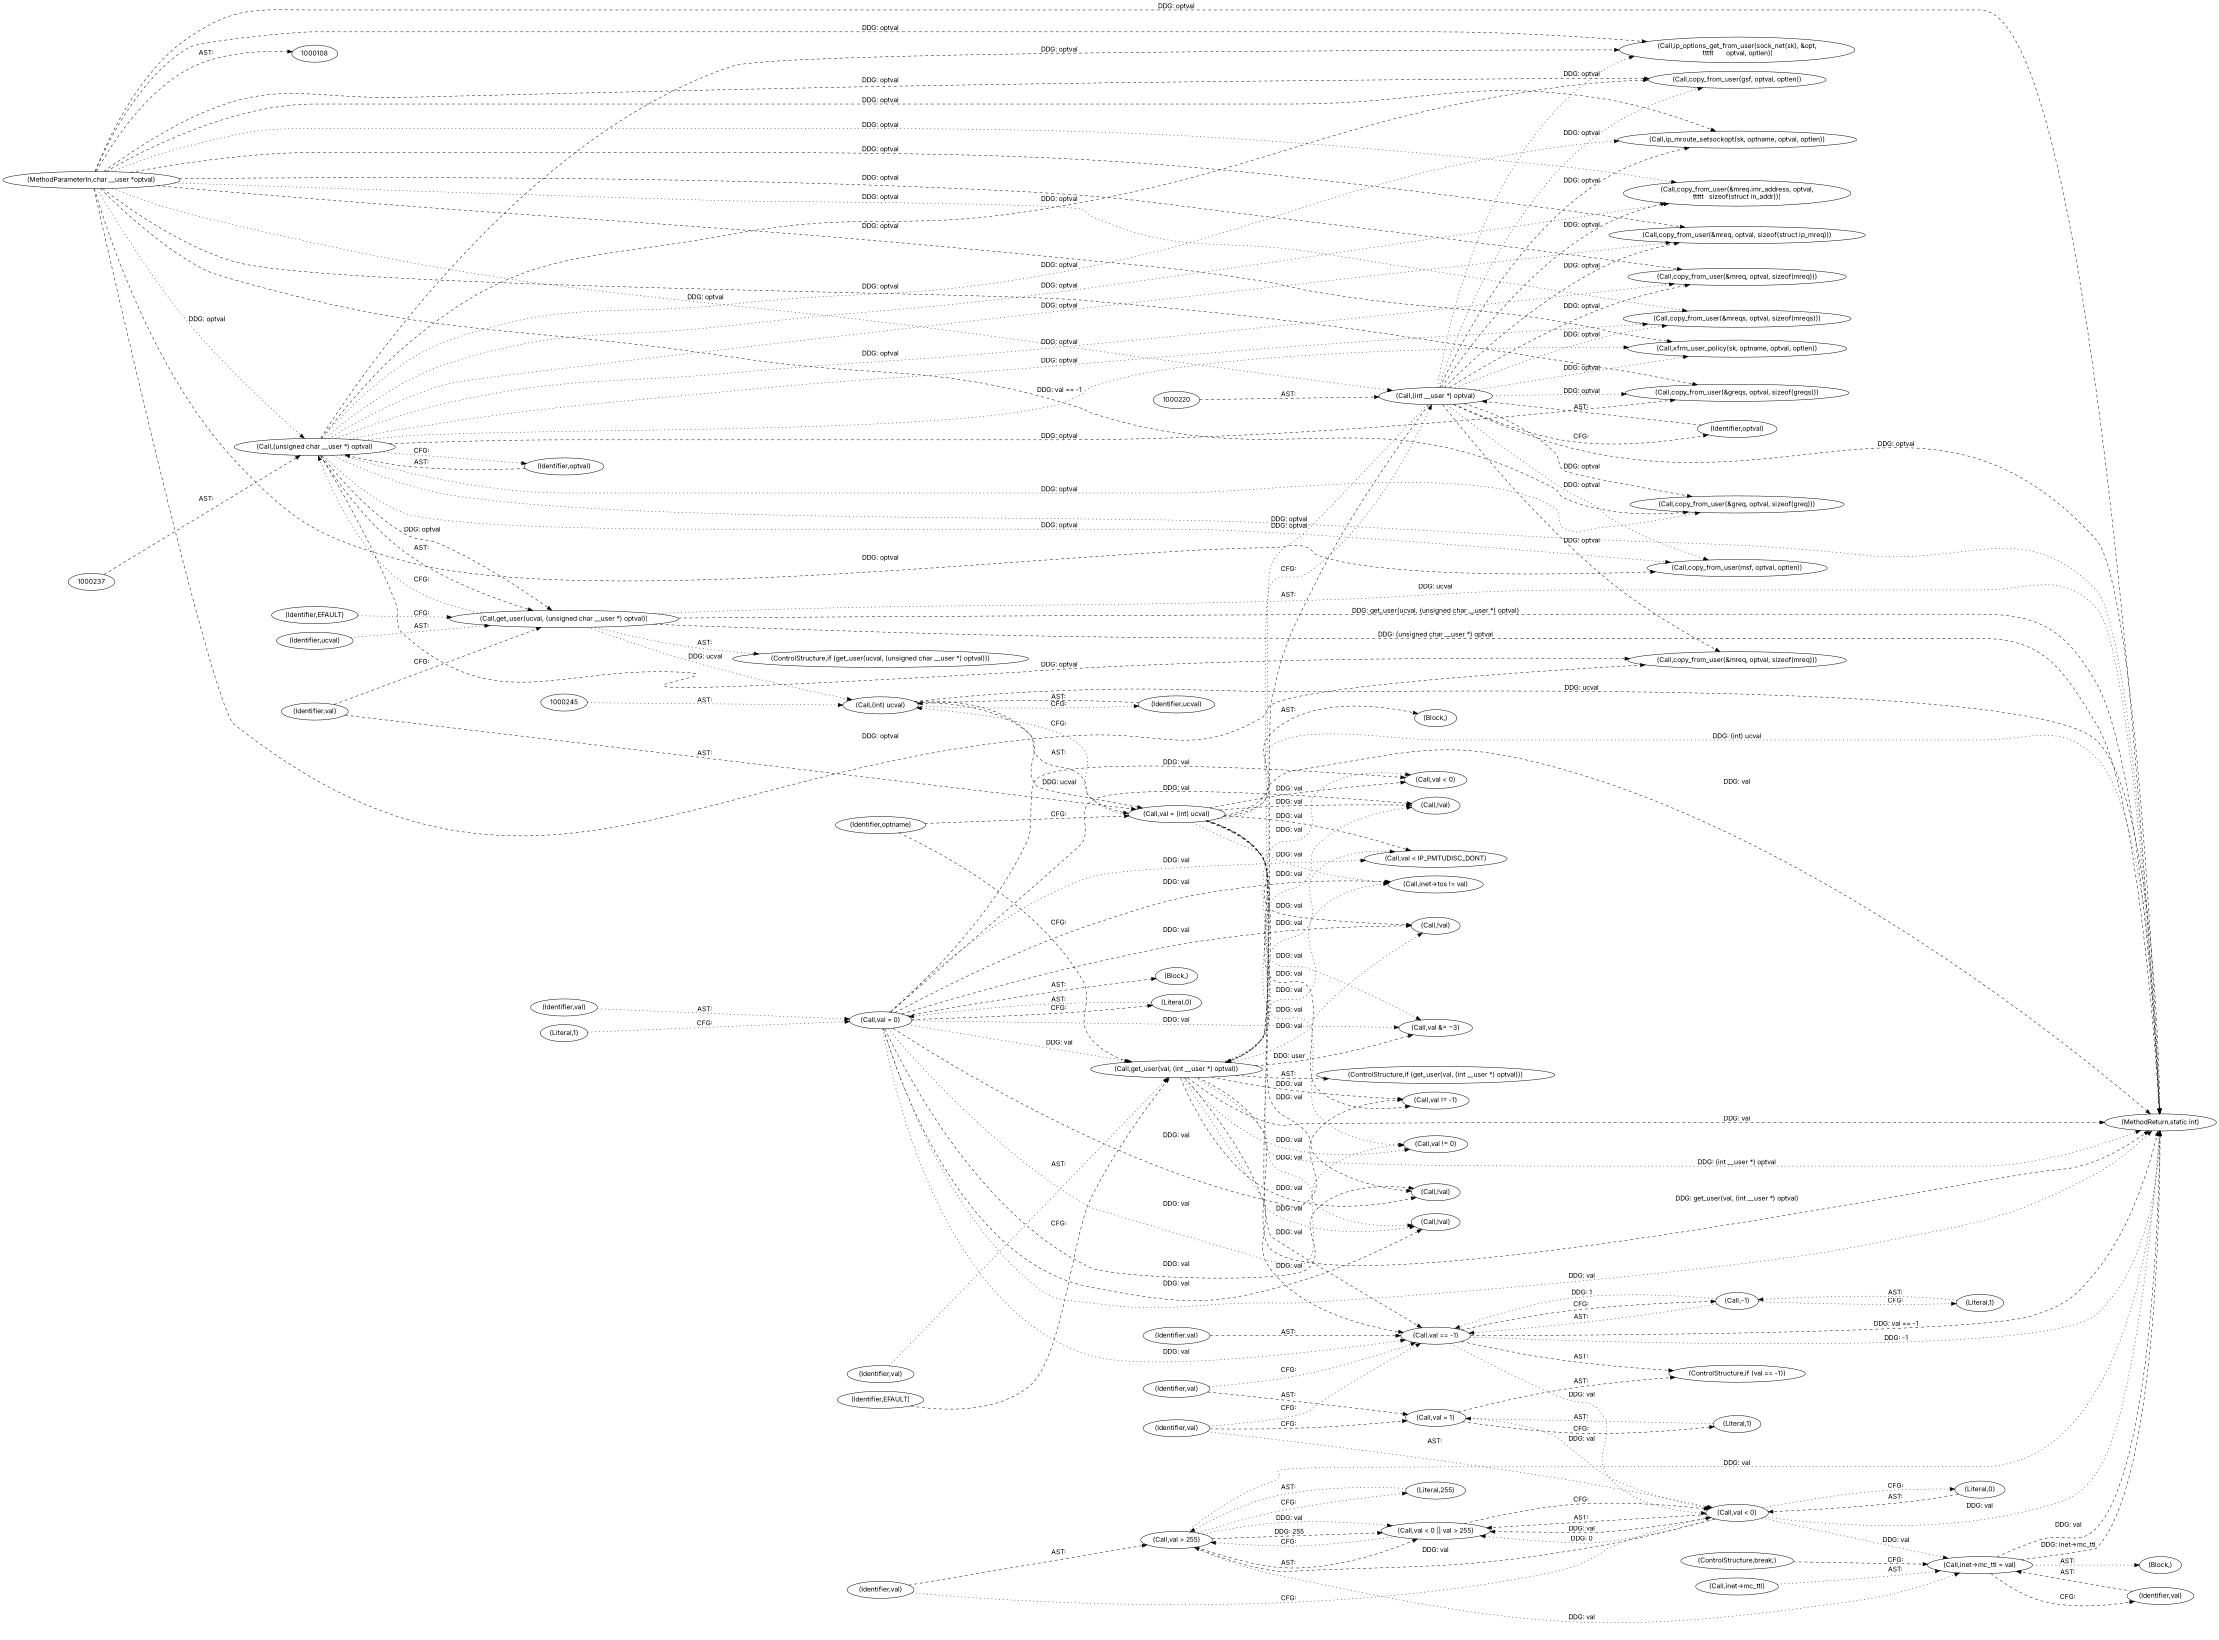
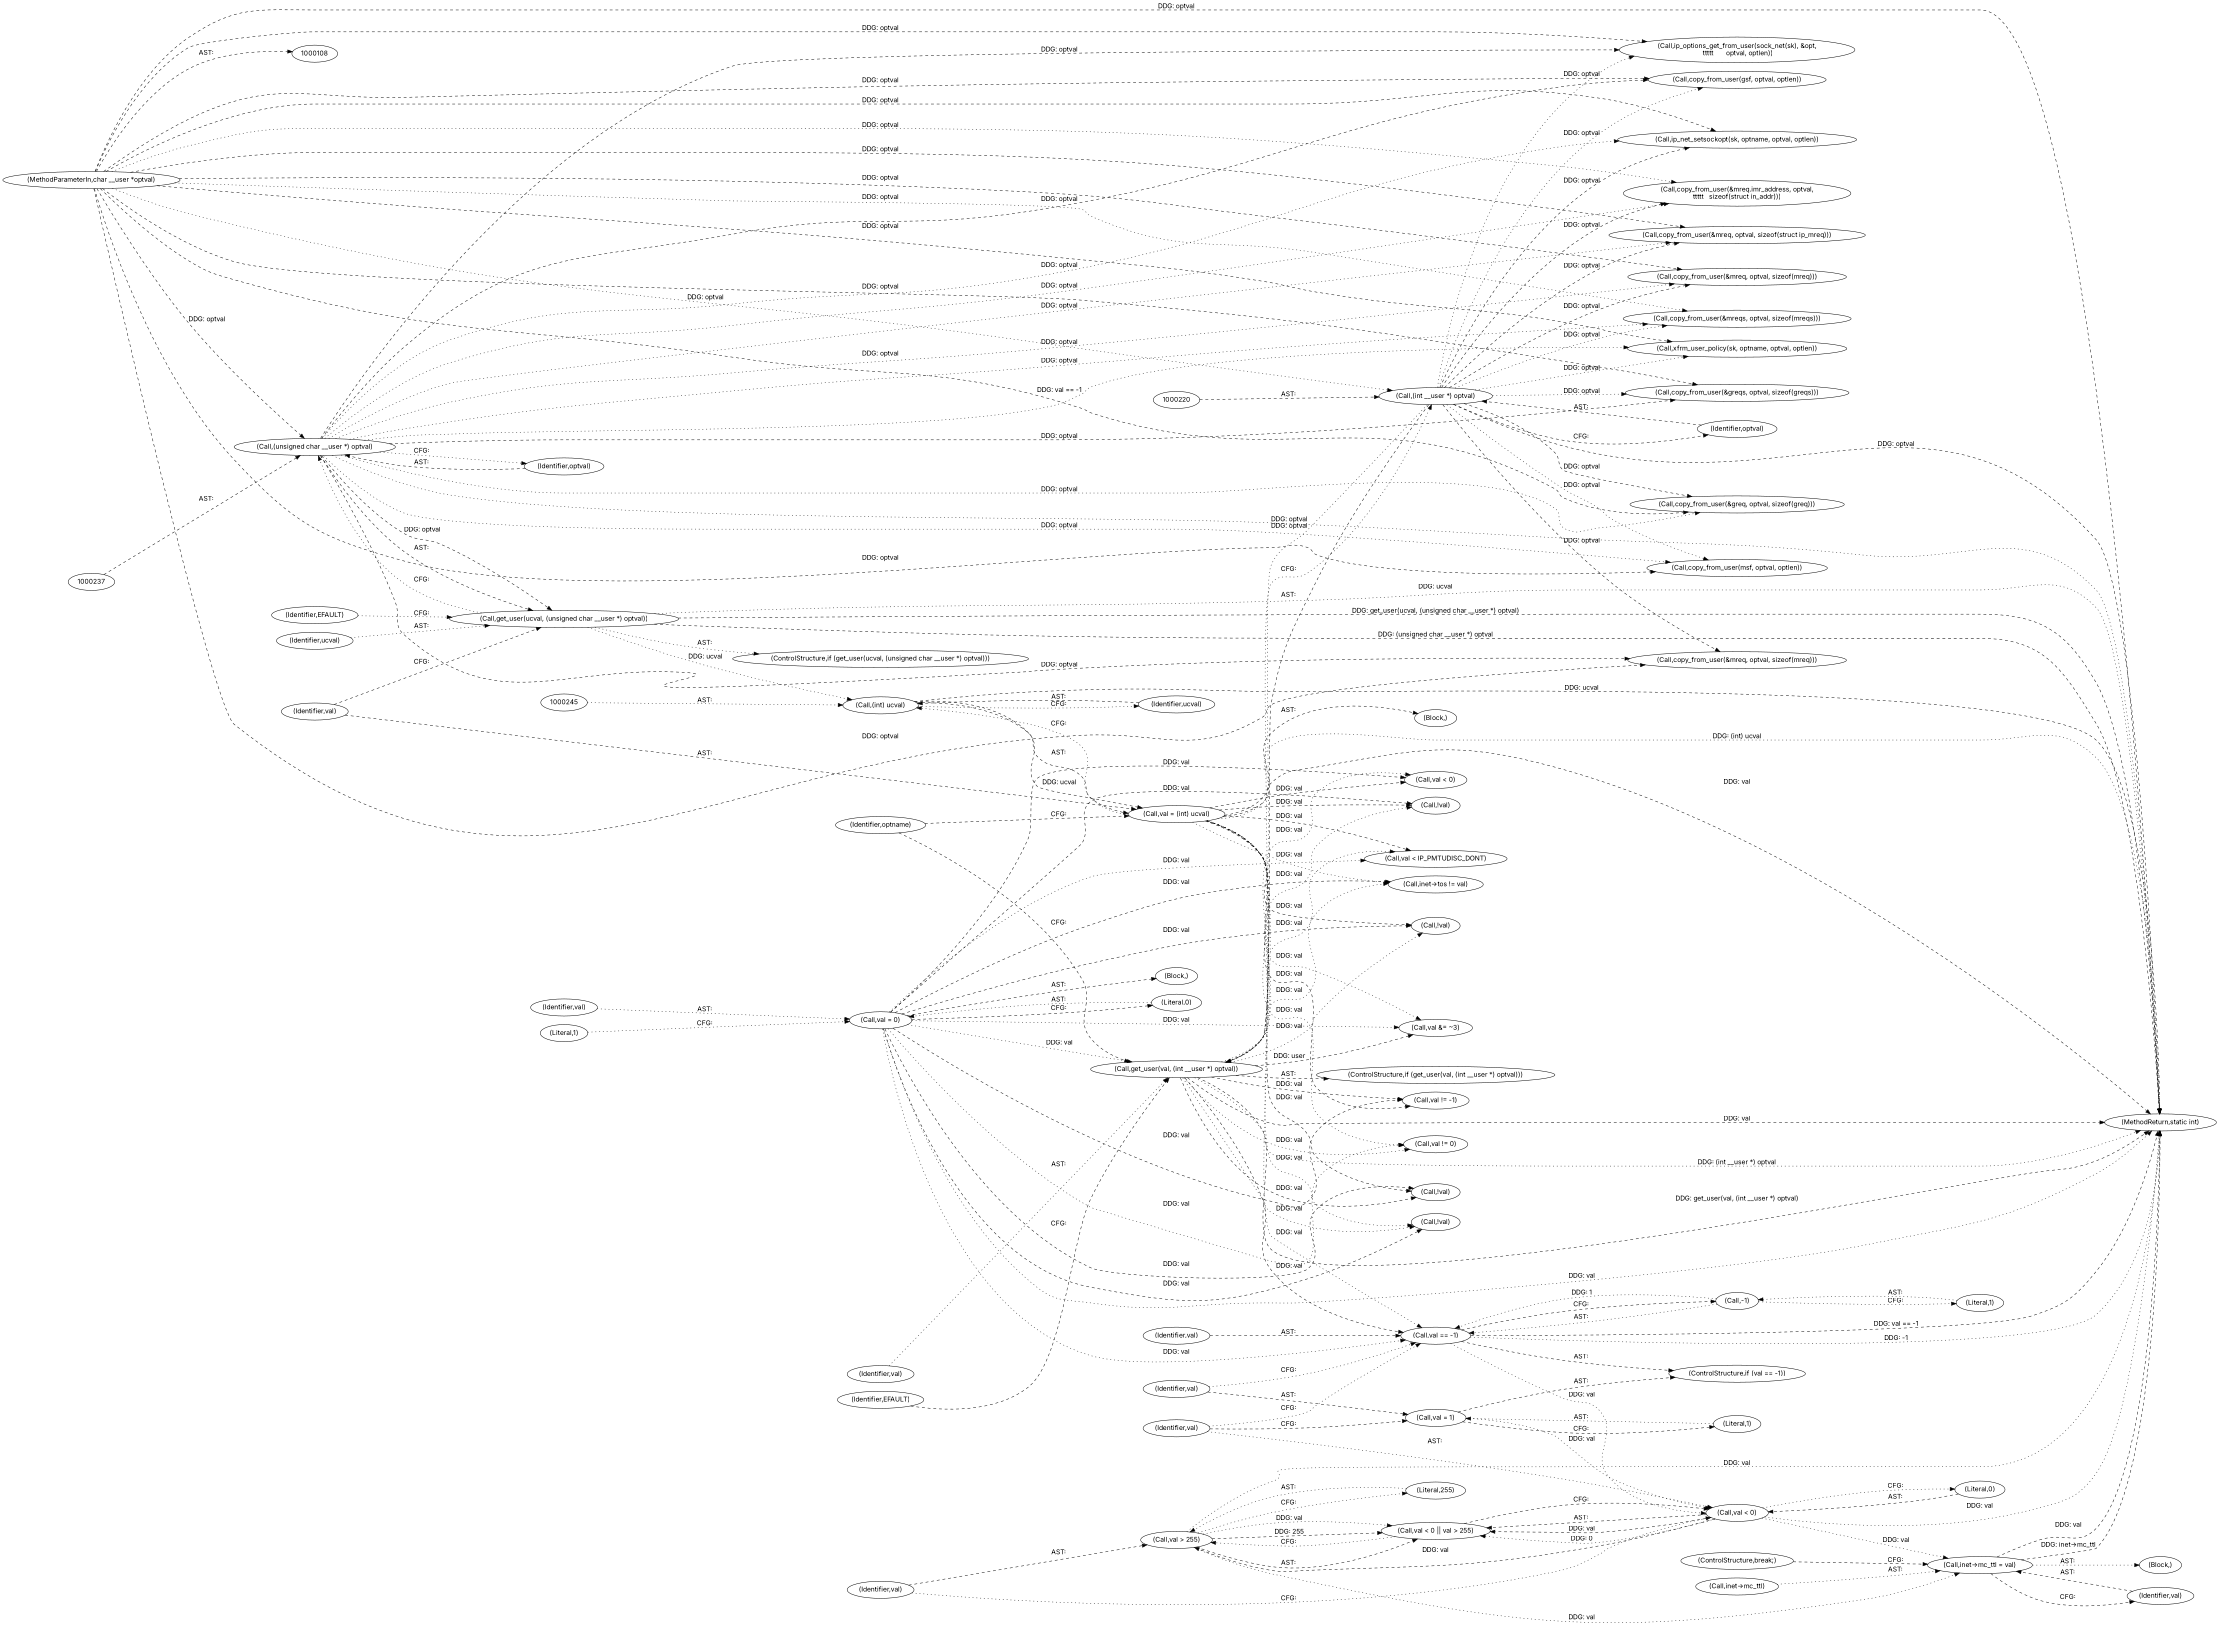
node "(Call,ip_mroute_setsockopt(sk, optname, optval, optlen))": label "(Call,ip_mroute_setsockopt(sk, optname, optval, optlen))" -> "(Call,ip_net_setsockopt(sk, optname, optval, optlen))"
edge "(MethodParameterIn,char __user *optval)" -> "(Call,(unsigned char __user *) optval)": style dotted -> dashed
edge "(Call,val = (int) ucval)" -> "(Call,val == -1)": style dashed -> dotted
